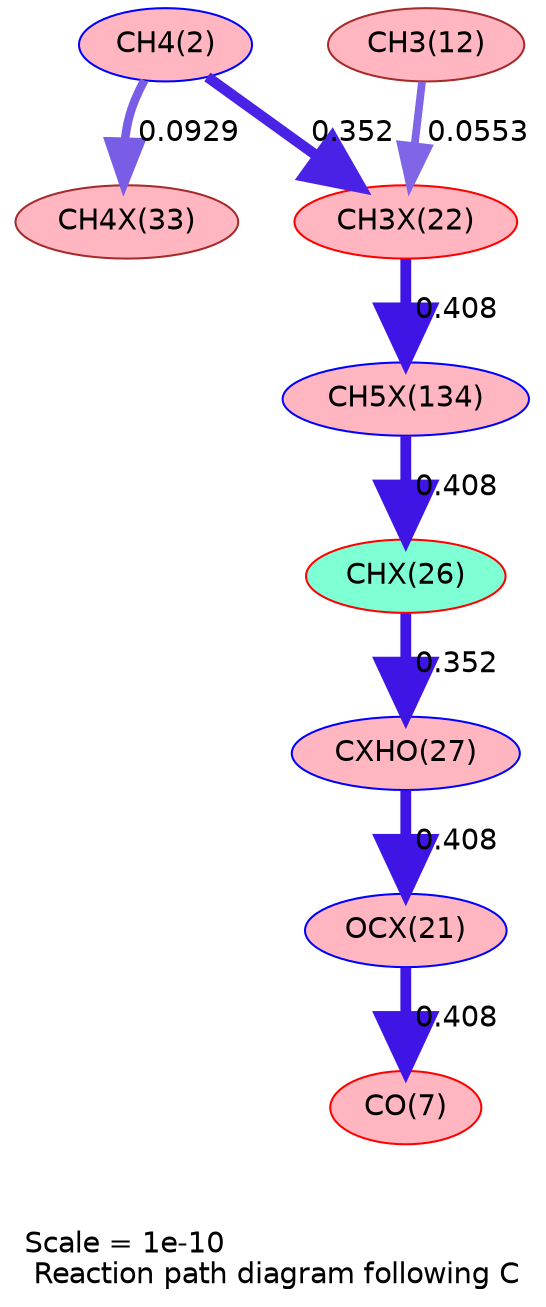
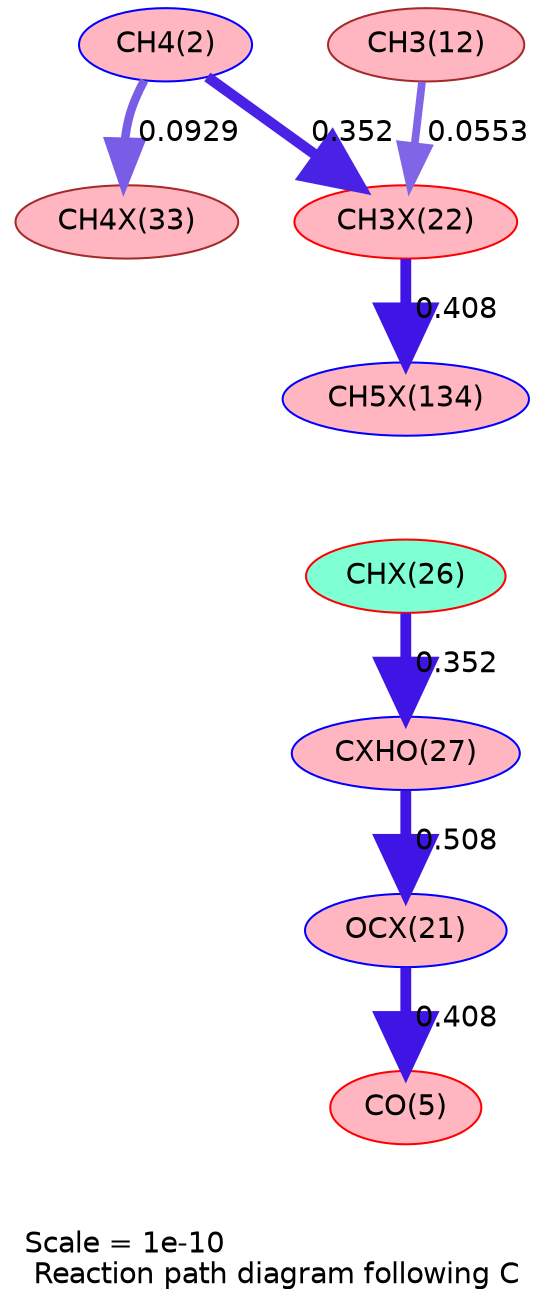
edge "CH5X(134)" -> "CHX(26)": removed, label "0.408"
edge "CXHO(27)" -> "OCX(21)": label " 0.408" -> " 0.508"
node "CO(7)": label "CO(7)" -> "CO(5)"
